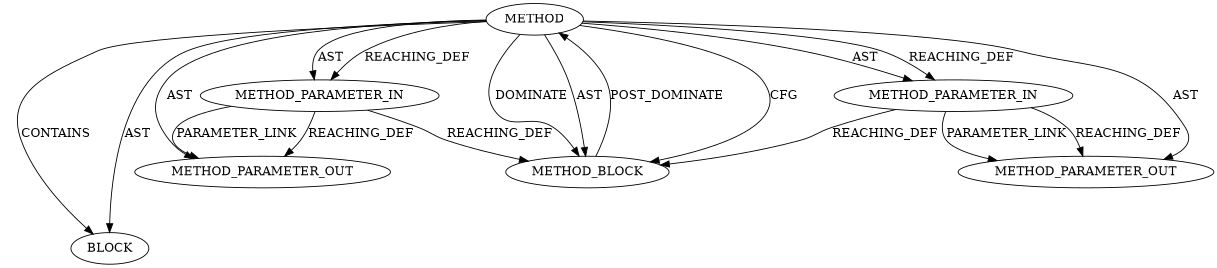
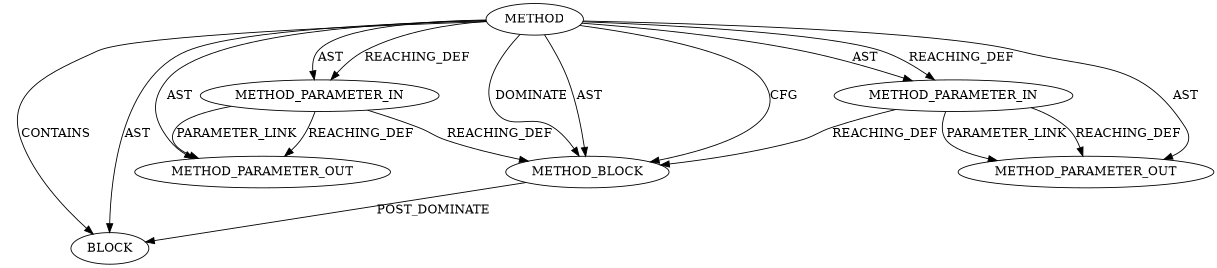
edge "METHOD_BLOCK" -> "METHOD": now "METHOD_BLOCK" -> "BLOCK"
